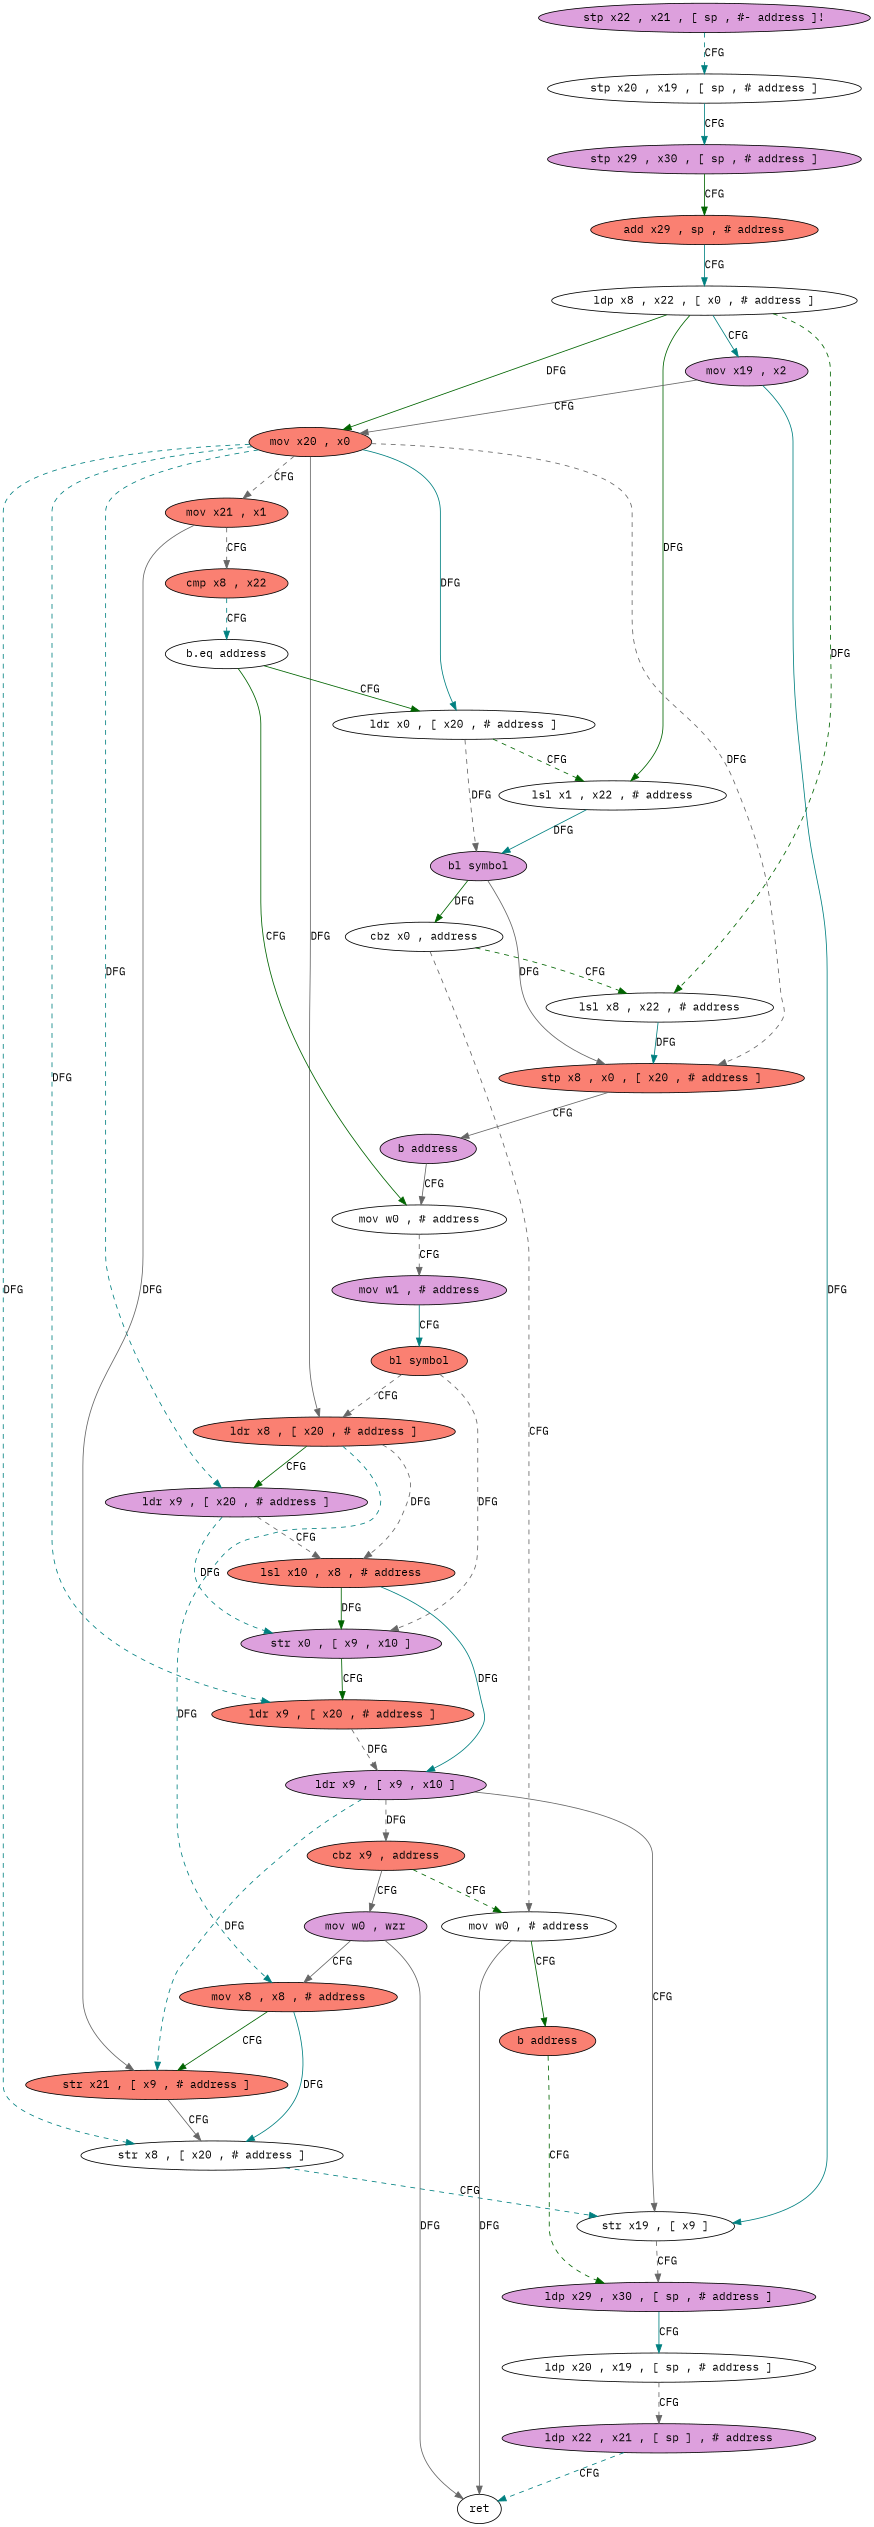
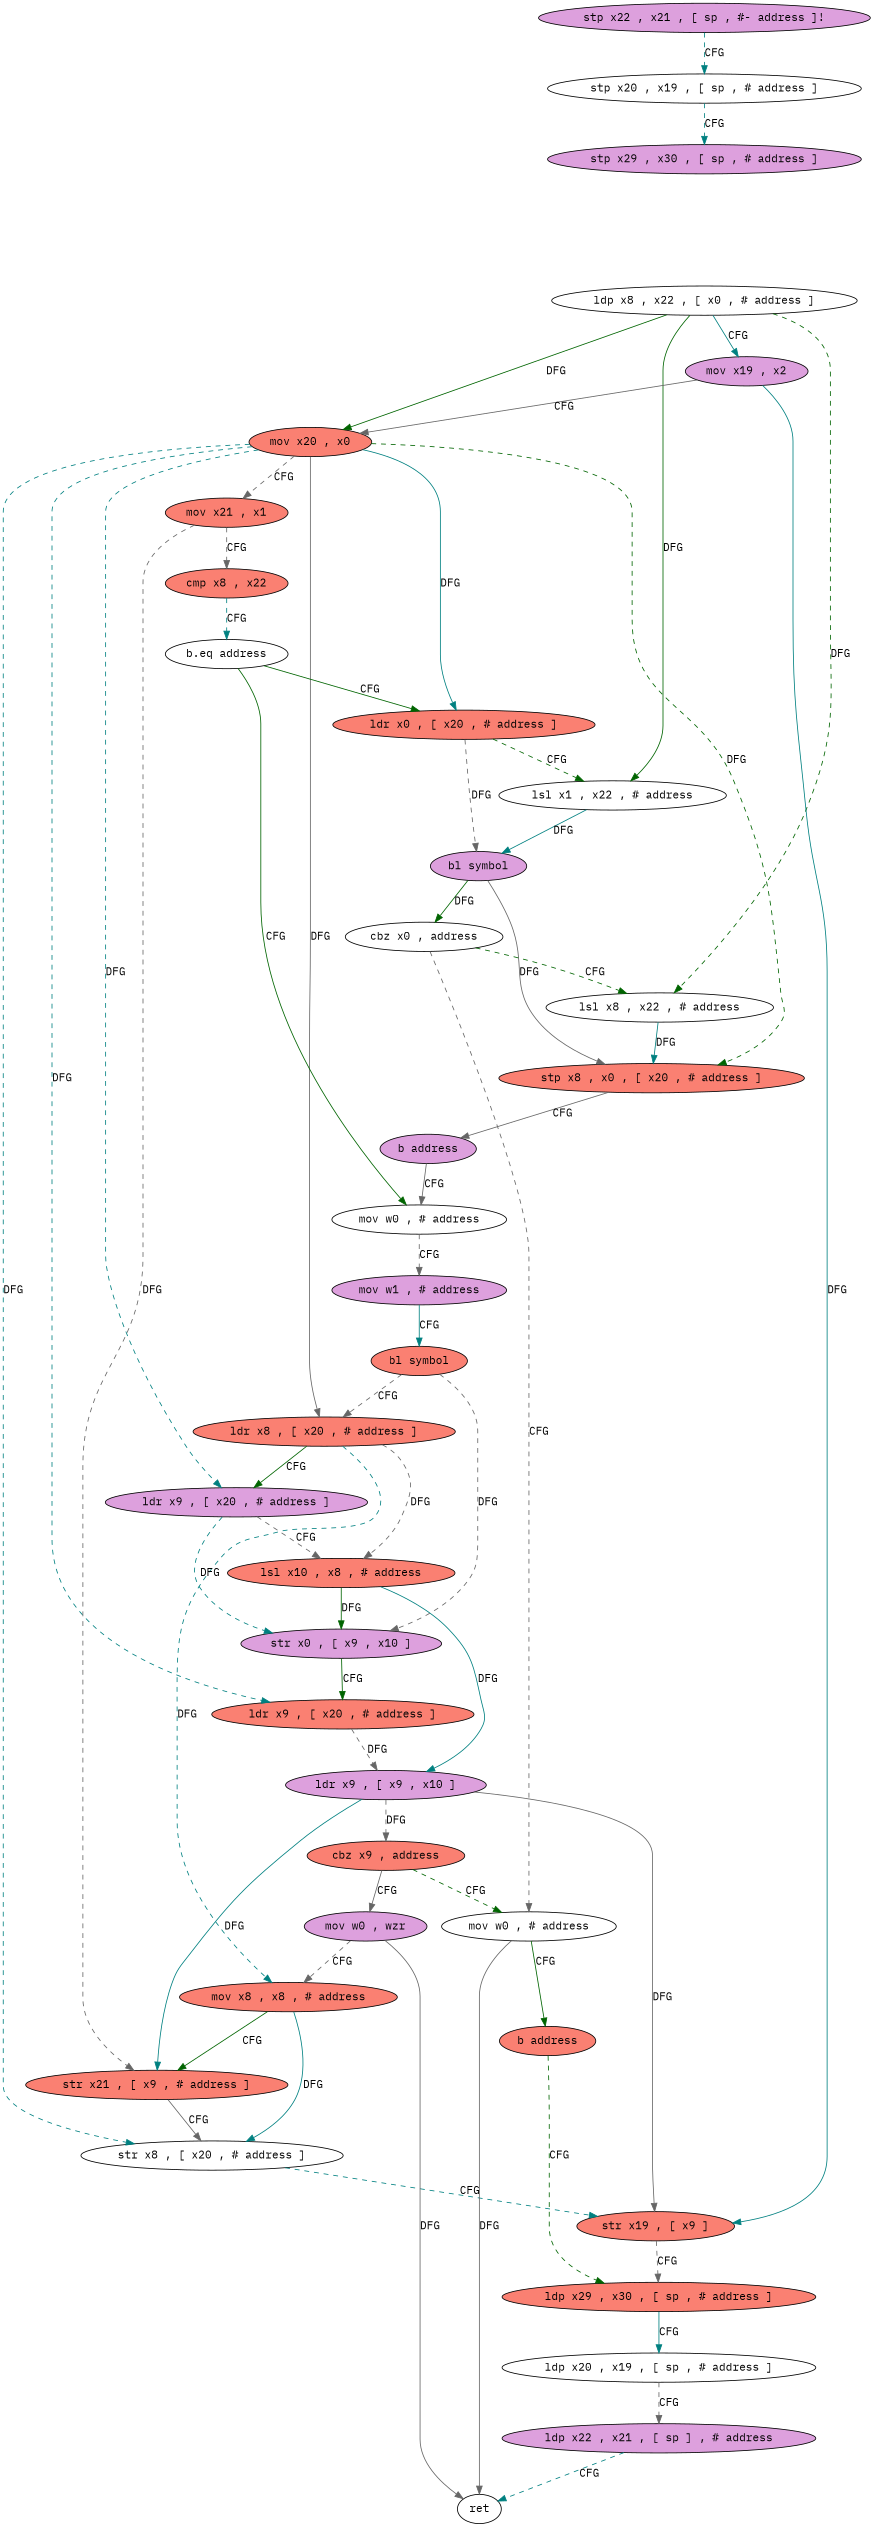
edge "stp x20 , x19 , [ sp , # address ]" -> "stp x29 , x30 , [ sp , # address ]": style solid -> dashed
node "add x29 , sp , # address": removed
edge "mov x20 , x0" -> "stp x8 , x0 , [ x20 , # address ]": color gray40 -> darkgreen
node "ldr x0 , [ x20 , # address ]": fillcolor white -> salmon
edge "mov x21 , x1" -> "str x21 , [ x9 , # address ]": style solid -> dashed
edge "ldr x9 , [ x9 , x10 ]" -> "str x21 , [ x9 , # address ]": style dashed -> solid
edge "mov w0 , wzr" -> "mov x8 , x8 , # address": style solid -> dashed
edge "ldr x9 , [ x9 , x10 ]" -> "str x19 , [ x9 ]": label "CFG" -> "DFG"
node "str x19 , [ x9 ]": fillcolor white -> salmon
node "ldp x29 , x30 , [ sp , # address ]": fillcolor plum -> salmon
